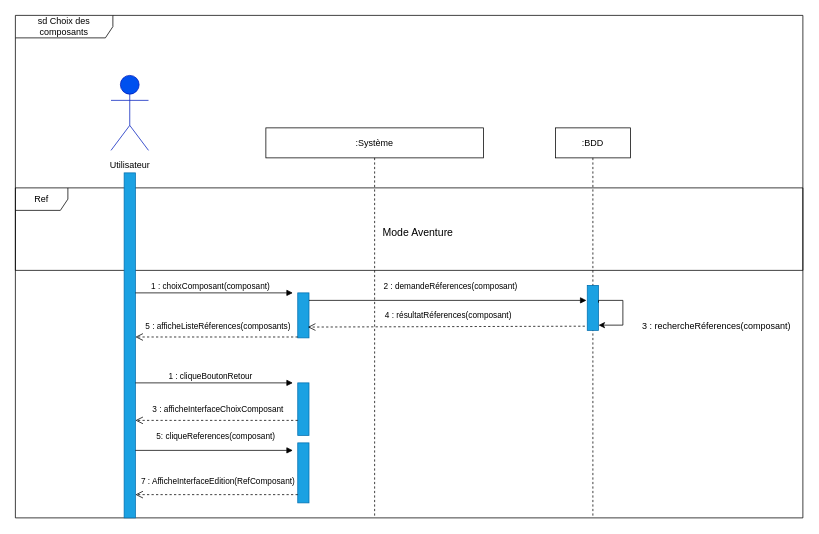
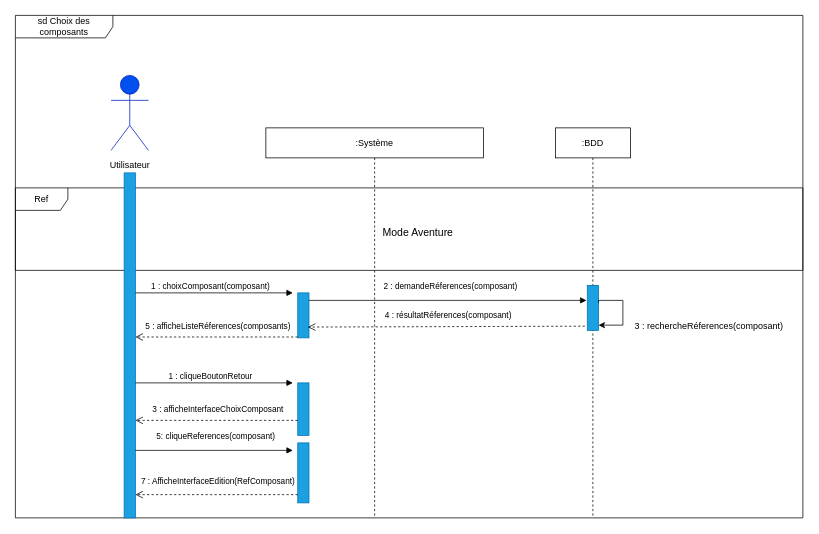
node "3 : rechercheRéferences(composant)": moved (717, 327) -> (709, 327)
